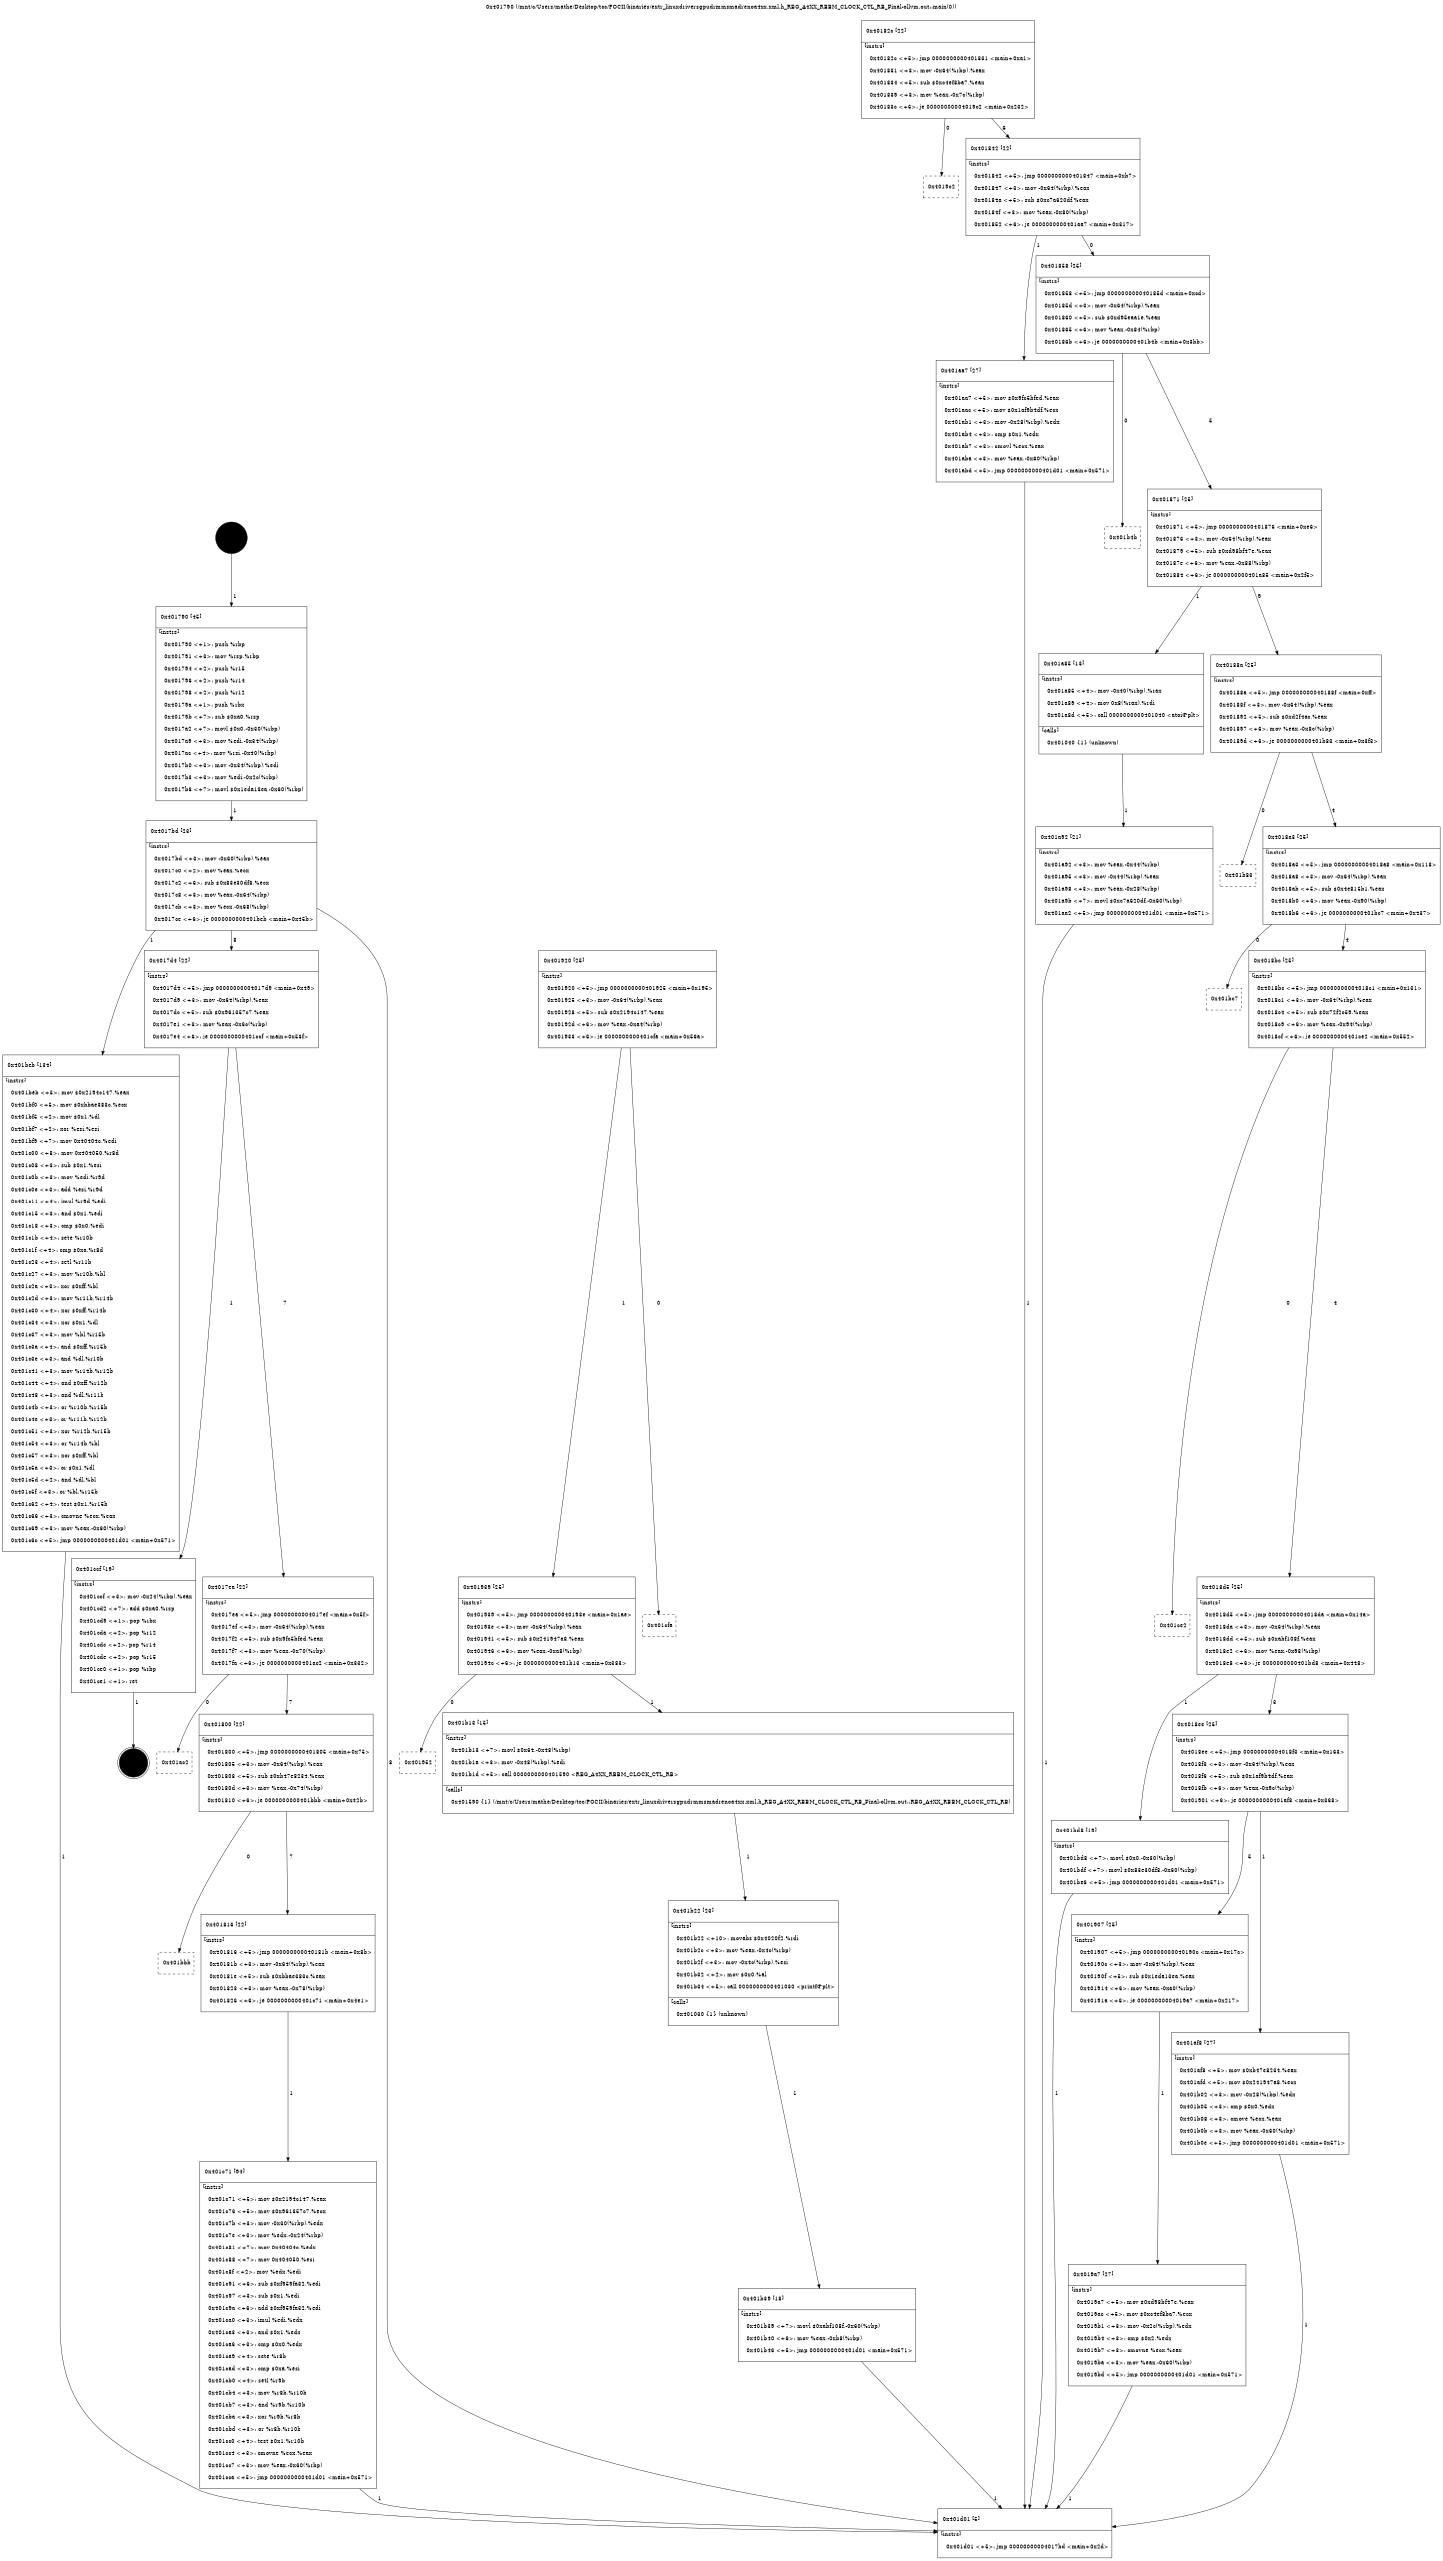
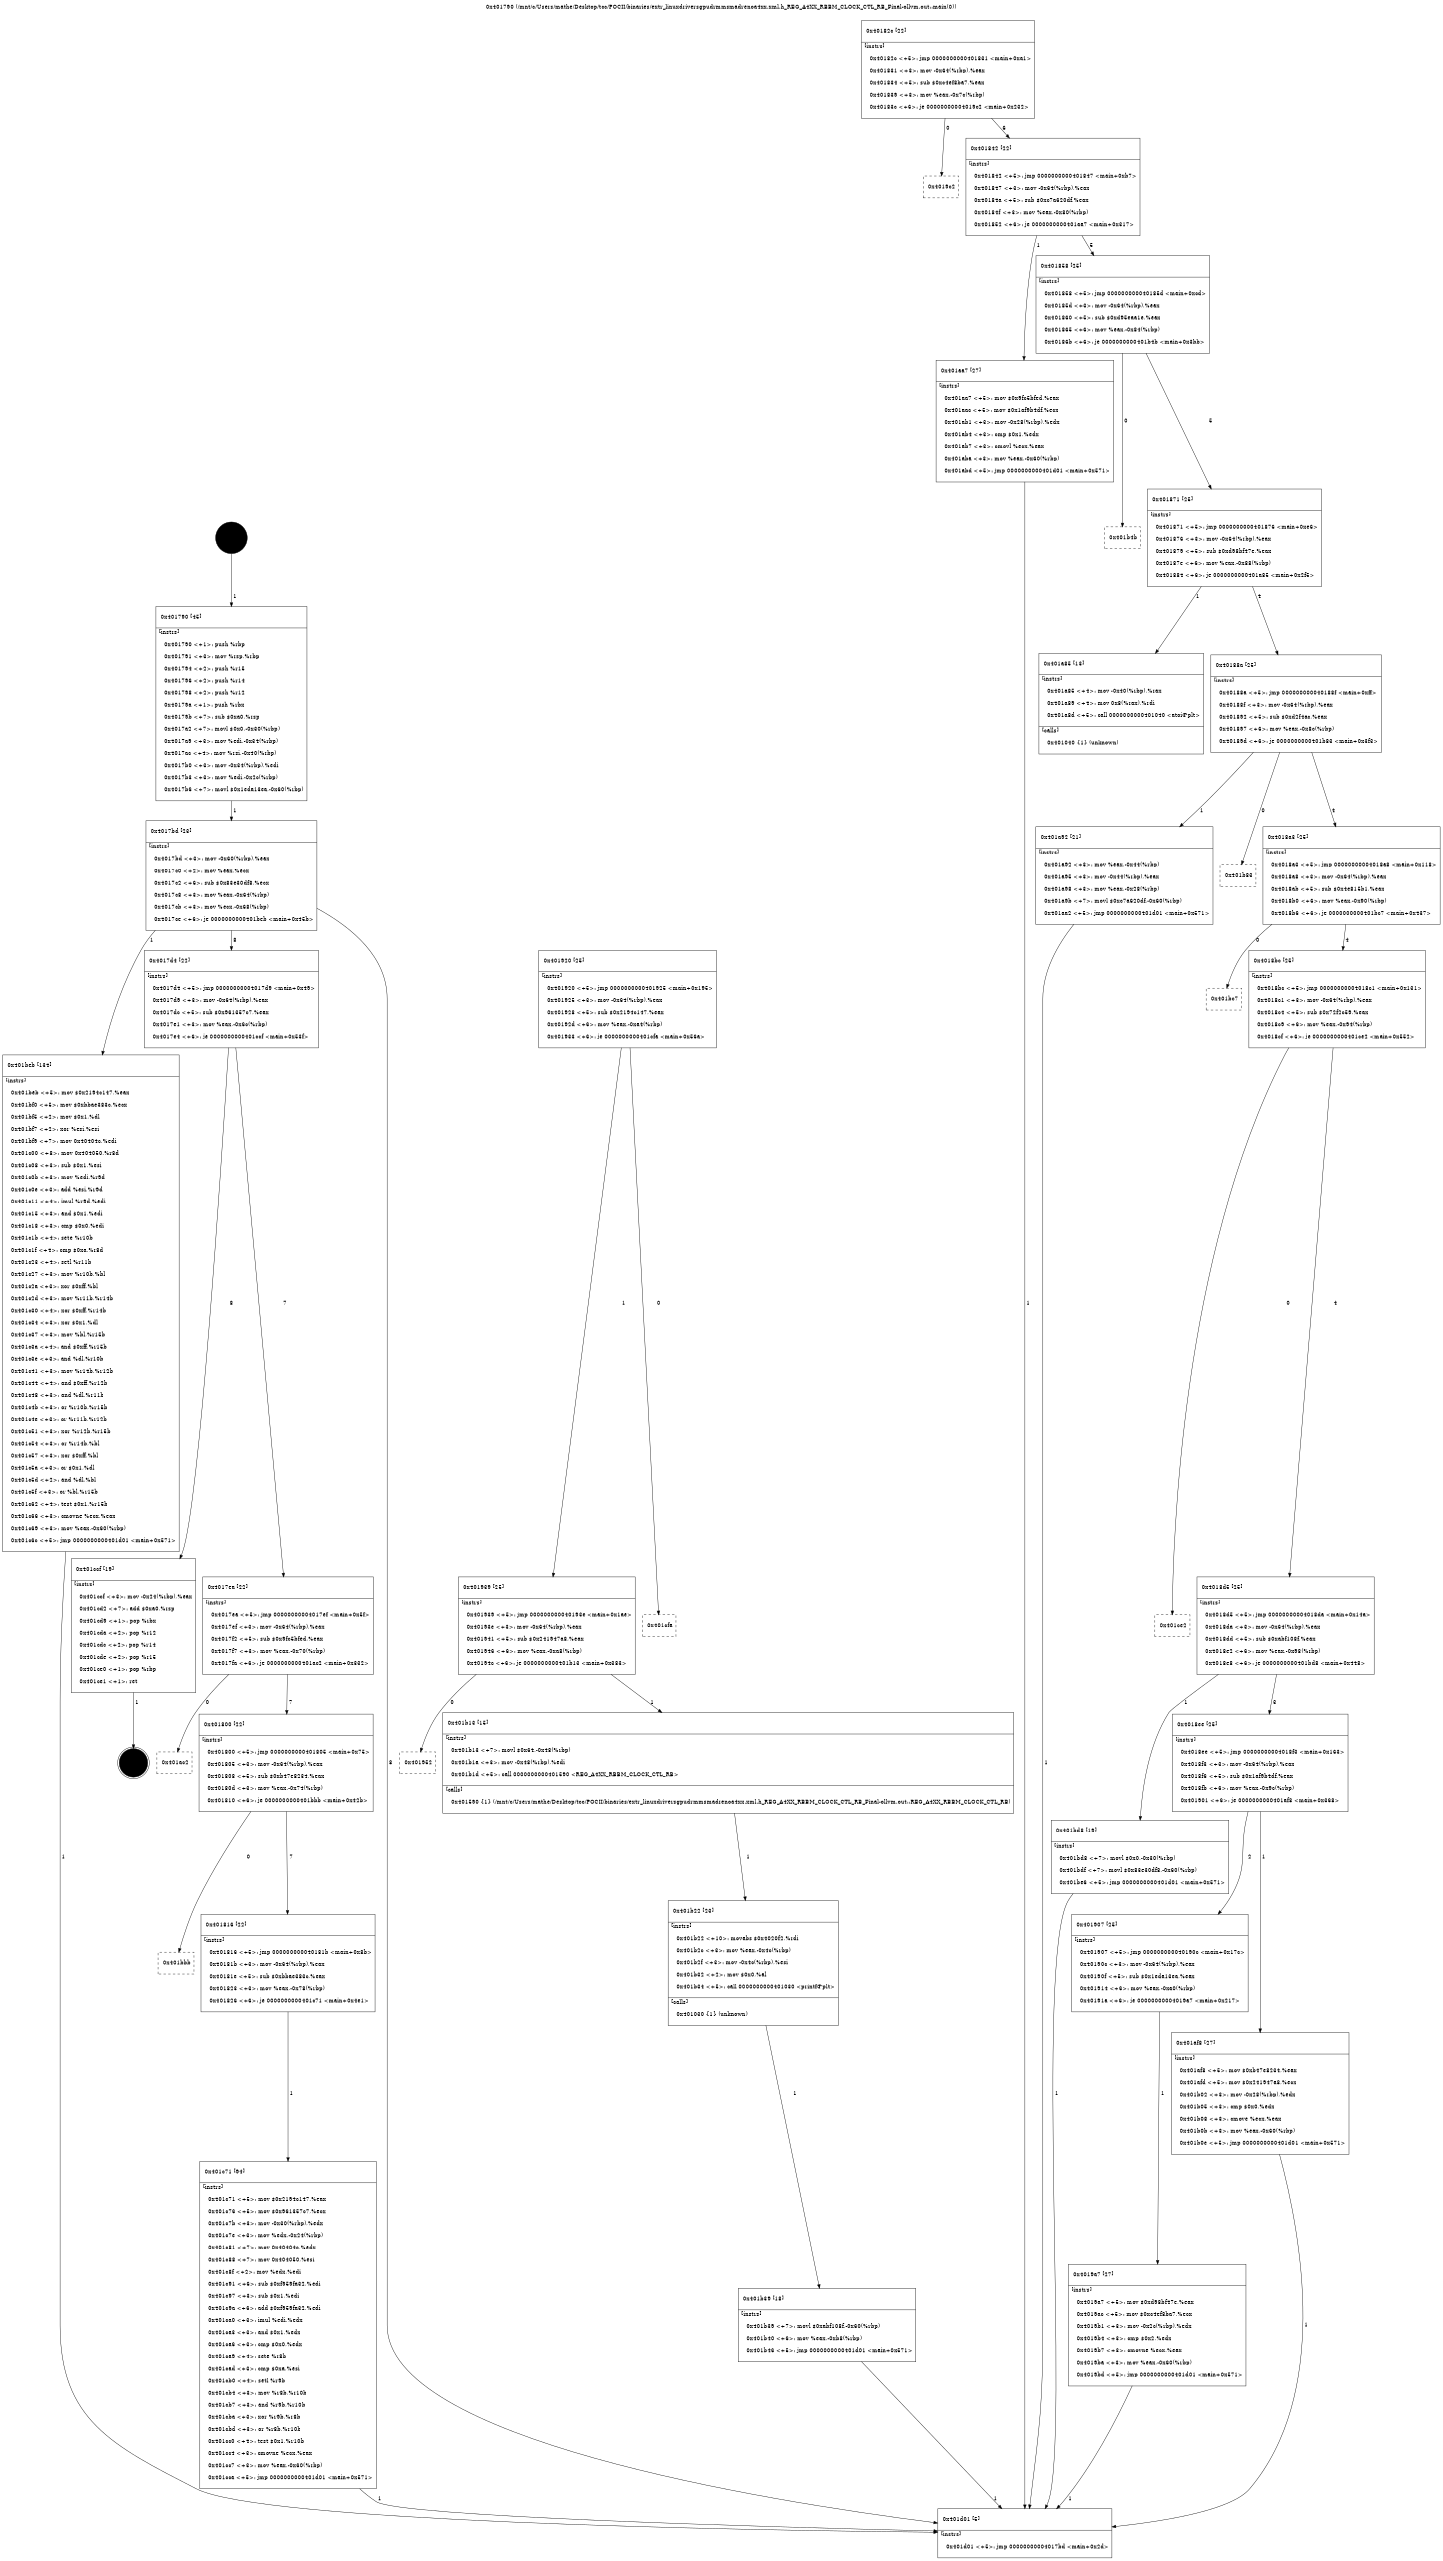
edge "0x401842 [22]" -> "0x401858 [25]": label " 0" -> " 5"
edge "0x401871 [25]" -> "0x40188a [25]": label " 9" -> " 4"
edge "0x401a85 [13]" -> "0x401a92 [21]": now "0x40188a [25]" -> "0x401a92 [21]"
edge "0x4017d4 [22]" -> "0x401ccf [19]": label " 1" -> " 8"
edge "0x4018ee [25]" -> "0x401907 [25]": label " 5" -> " 2"
